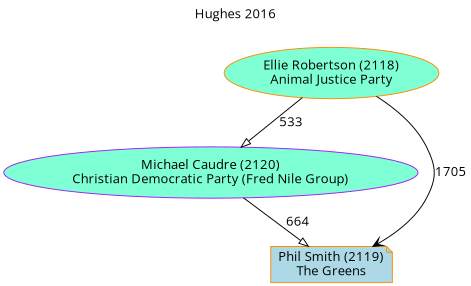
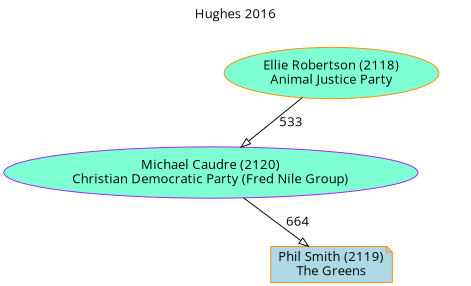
edge "Ellie Robertson (2118) Animal Justice Party" -> "Phil Smith (2119) The Greens": removed, label "1705"
